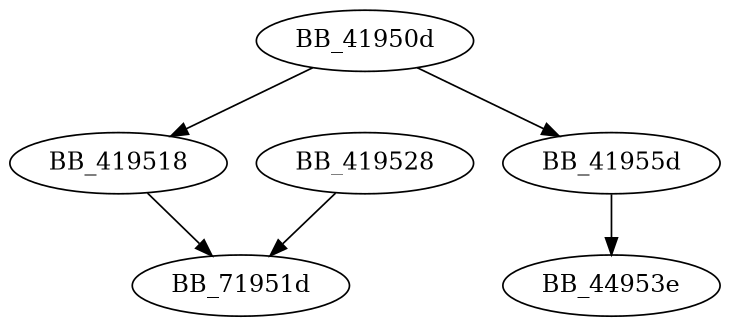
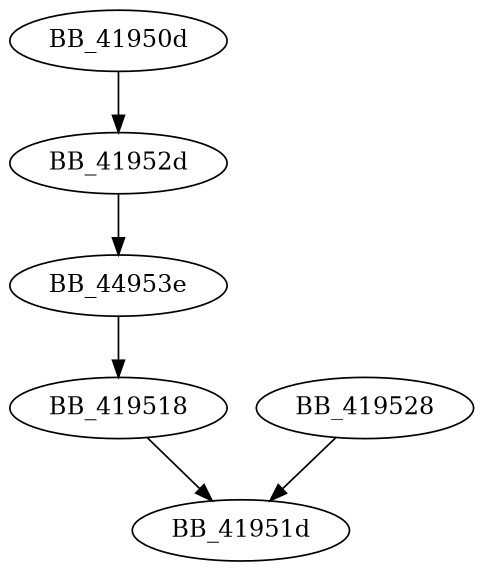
edge "BB_41950d" -> "BB_419518": now "BB_44953e" -> "BB_419518"
node "BB_41955d": label "BB_41955d" -> "BB_41952d"
node "BB_71951d": label "BB_71951d" -> "BB_41951d"
